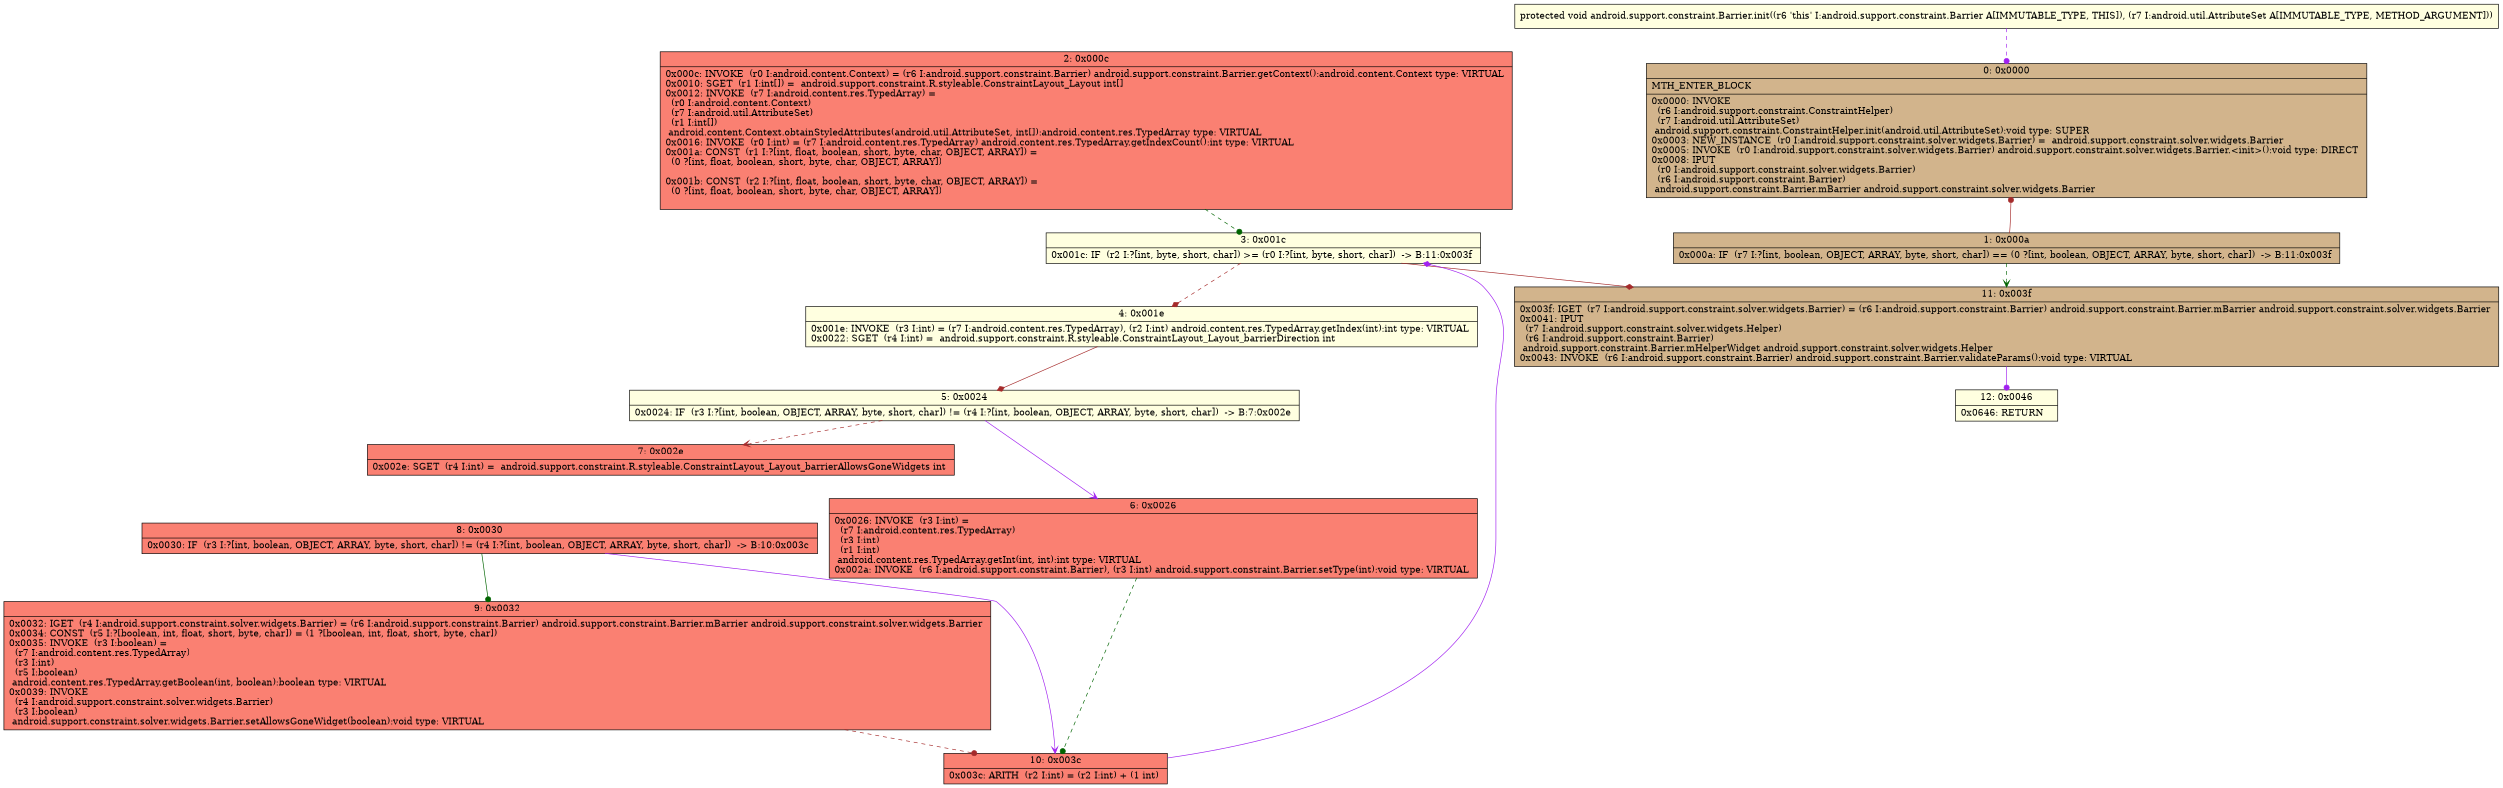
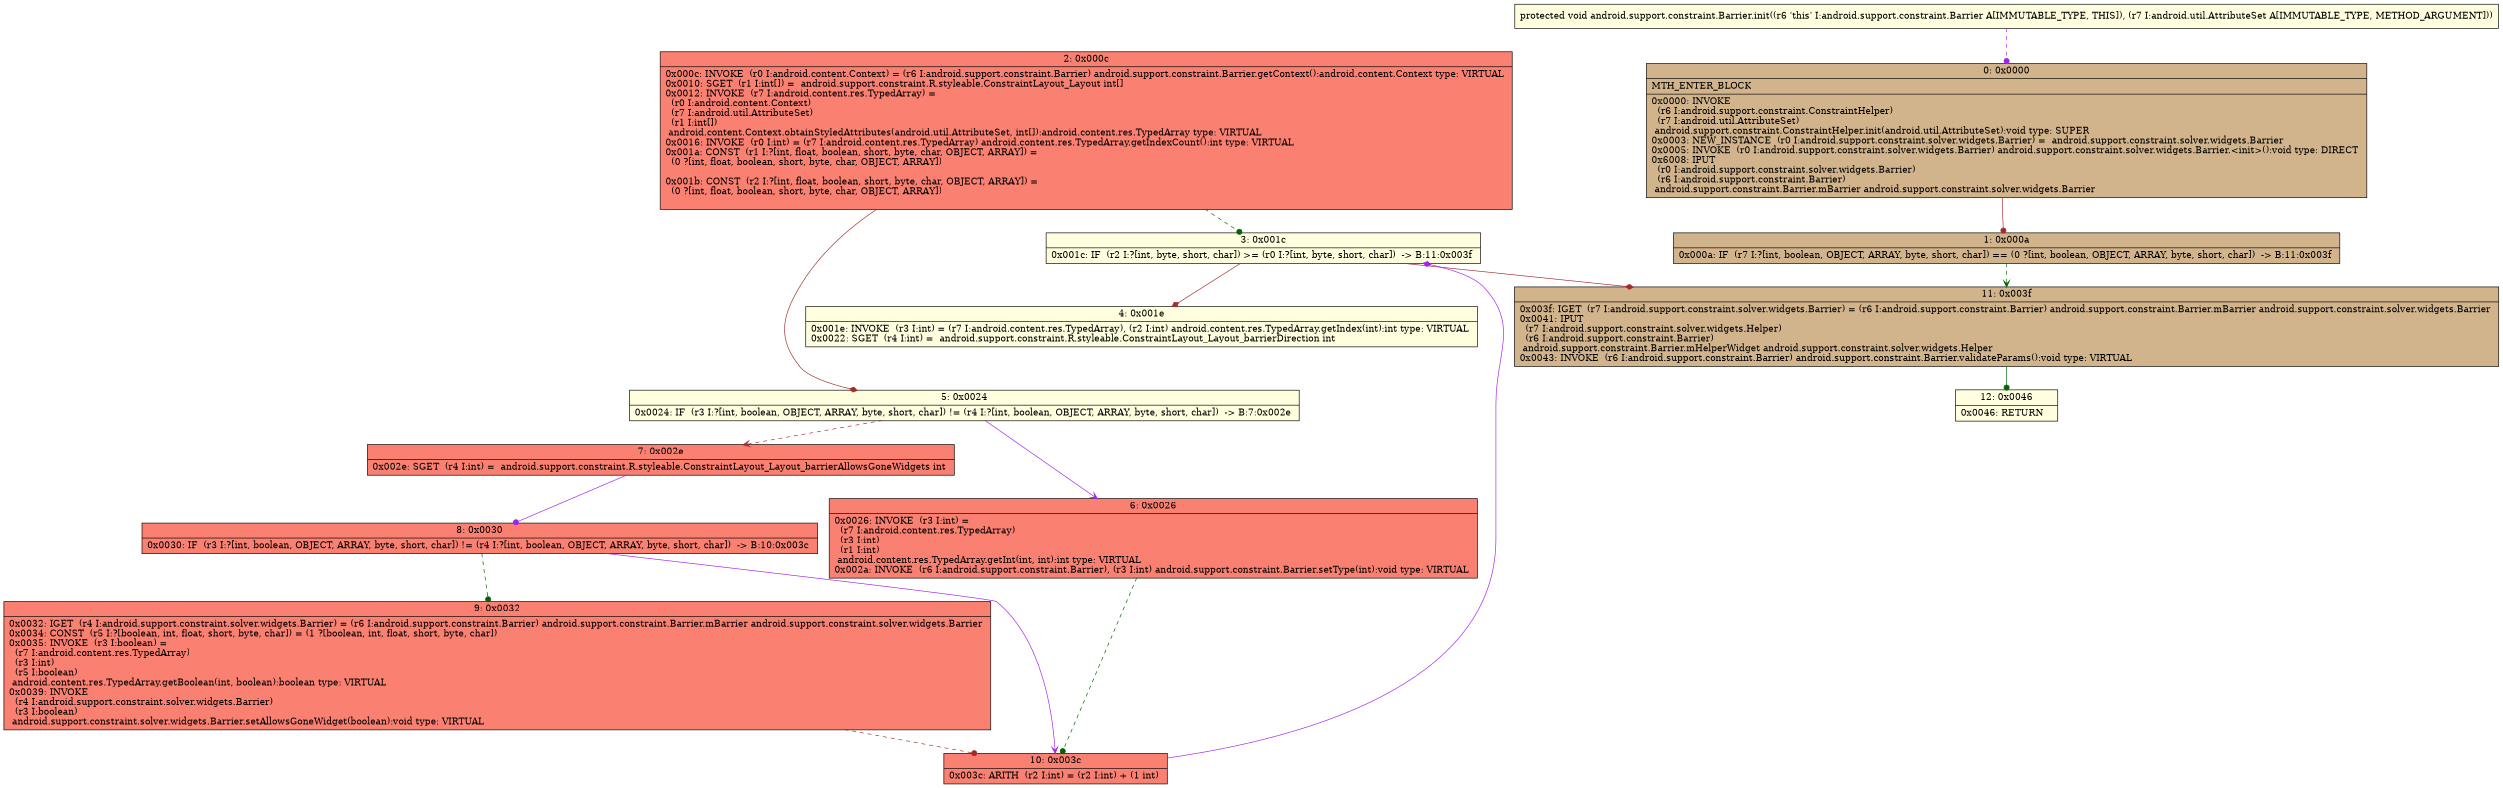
node "0: 0x0000": text "0x0008: IPUT" -> "0x6008: IPUT"
edge "1: 0x000a" -> "0: 0x0000": reversed
edge "3: 0x001c" -> "4: 0x001e": style dashed -> solid
edge "4: 0x001e" -> "5: 0x0024": now "2: 0x000c" -> "5: 0x0024"
edge "11: 0x003f" -> "12: 0x0046": color purple -> darkgreen
node "12: 0x0046": text "0x0646: RETURN" -> "0x0046: RETURN"
edge "7: 0x002e" -> "8: 0x0030": added
edge "8: 0x0030" -> "9: 0x0032": style solid -> dashed
